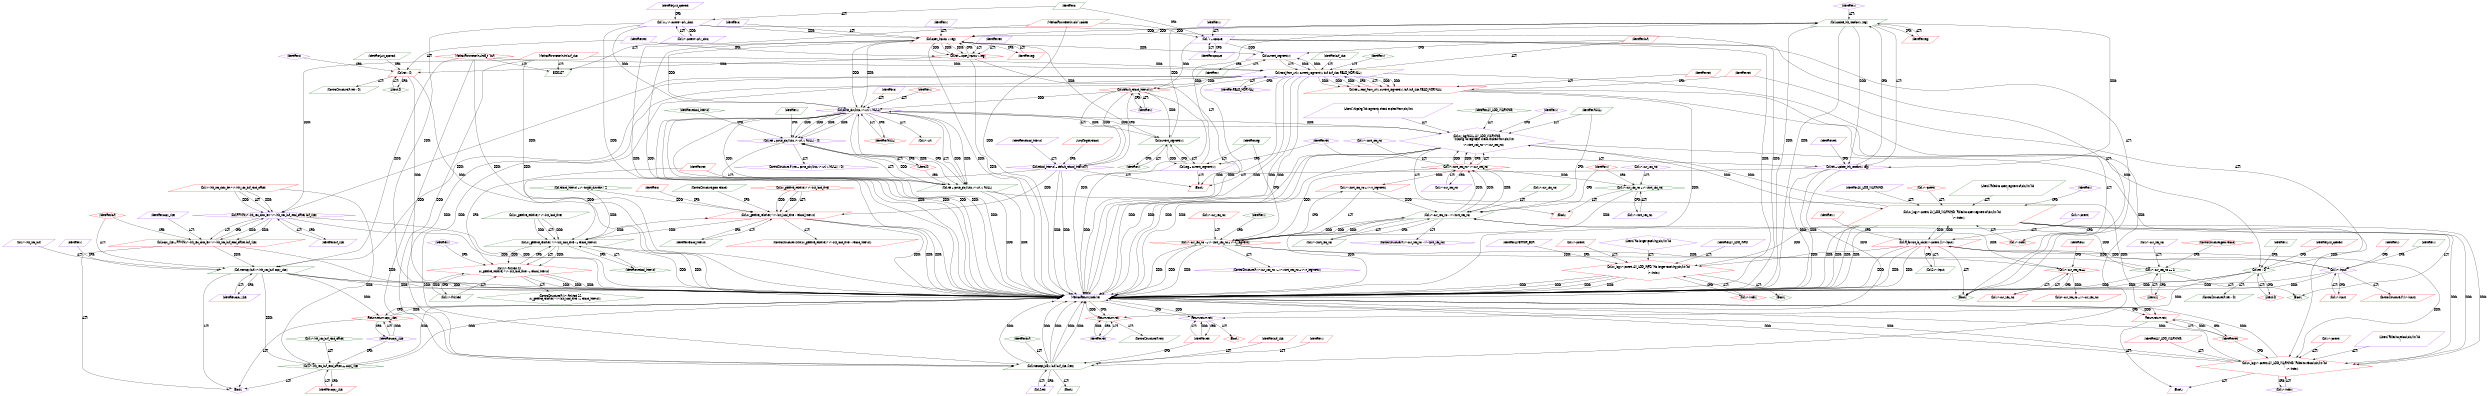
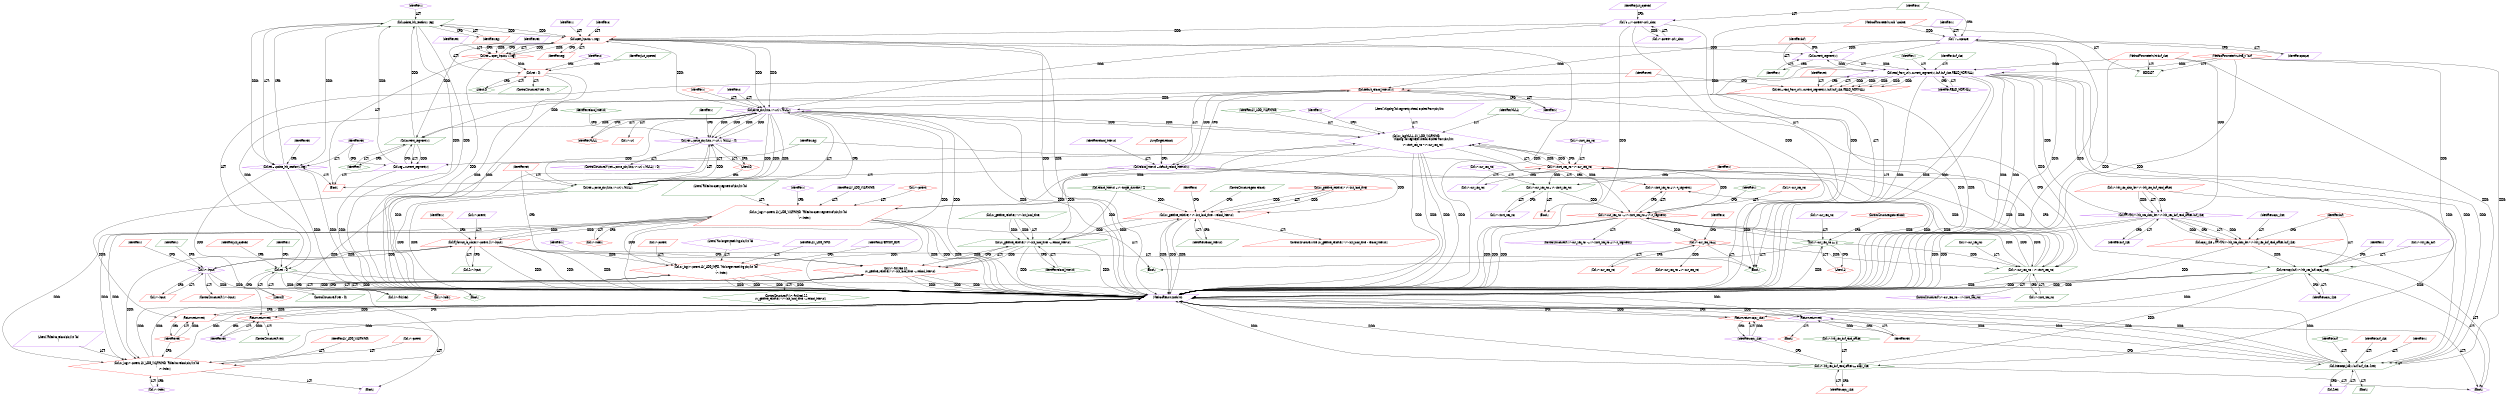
node "(Call,v->cur_seq_no = v->start_seq_no)": shape diamond -> parallelogram
edge "(Call,v->start_seq_no + v->n_segments)" -> "(Call,v->cur_seq_no < v->start_seq_no)": reversed
